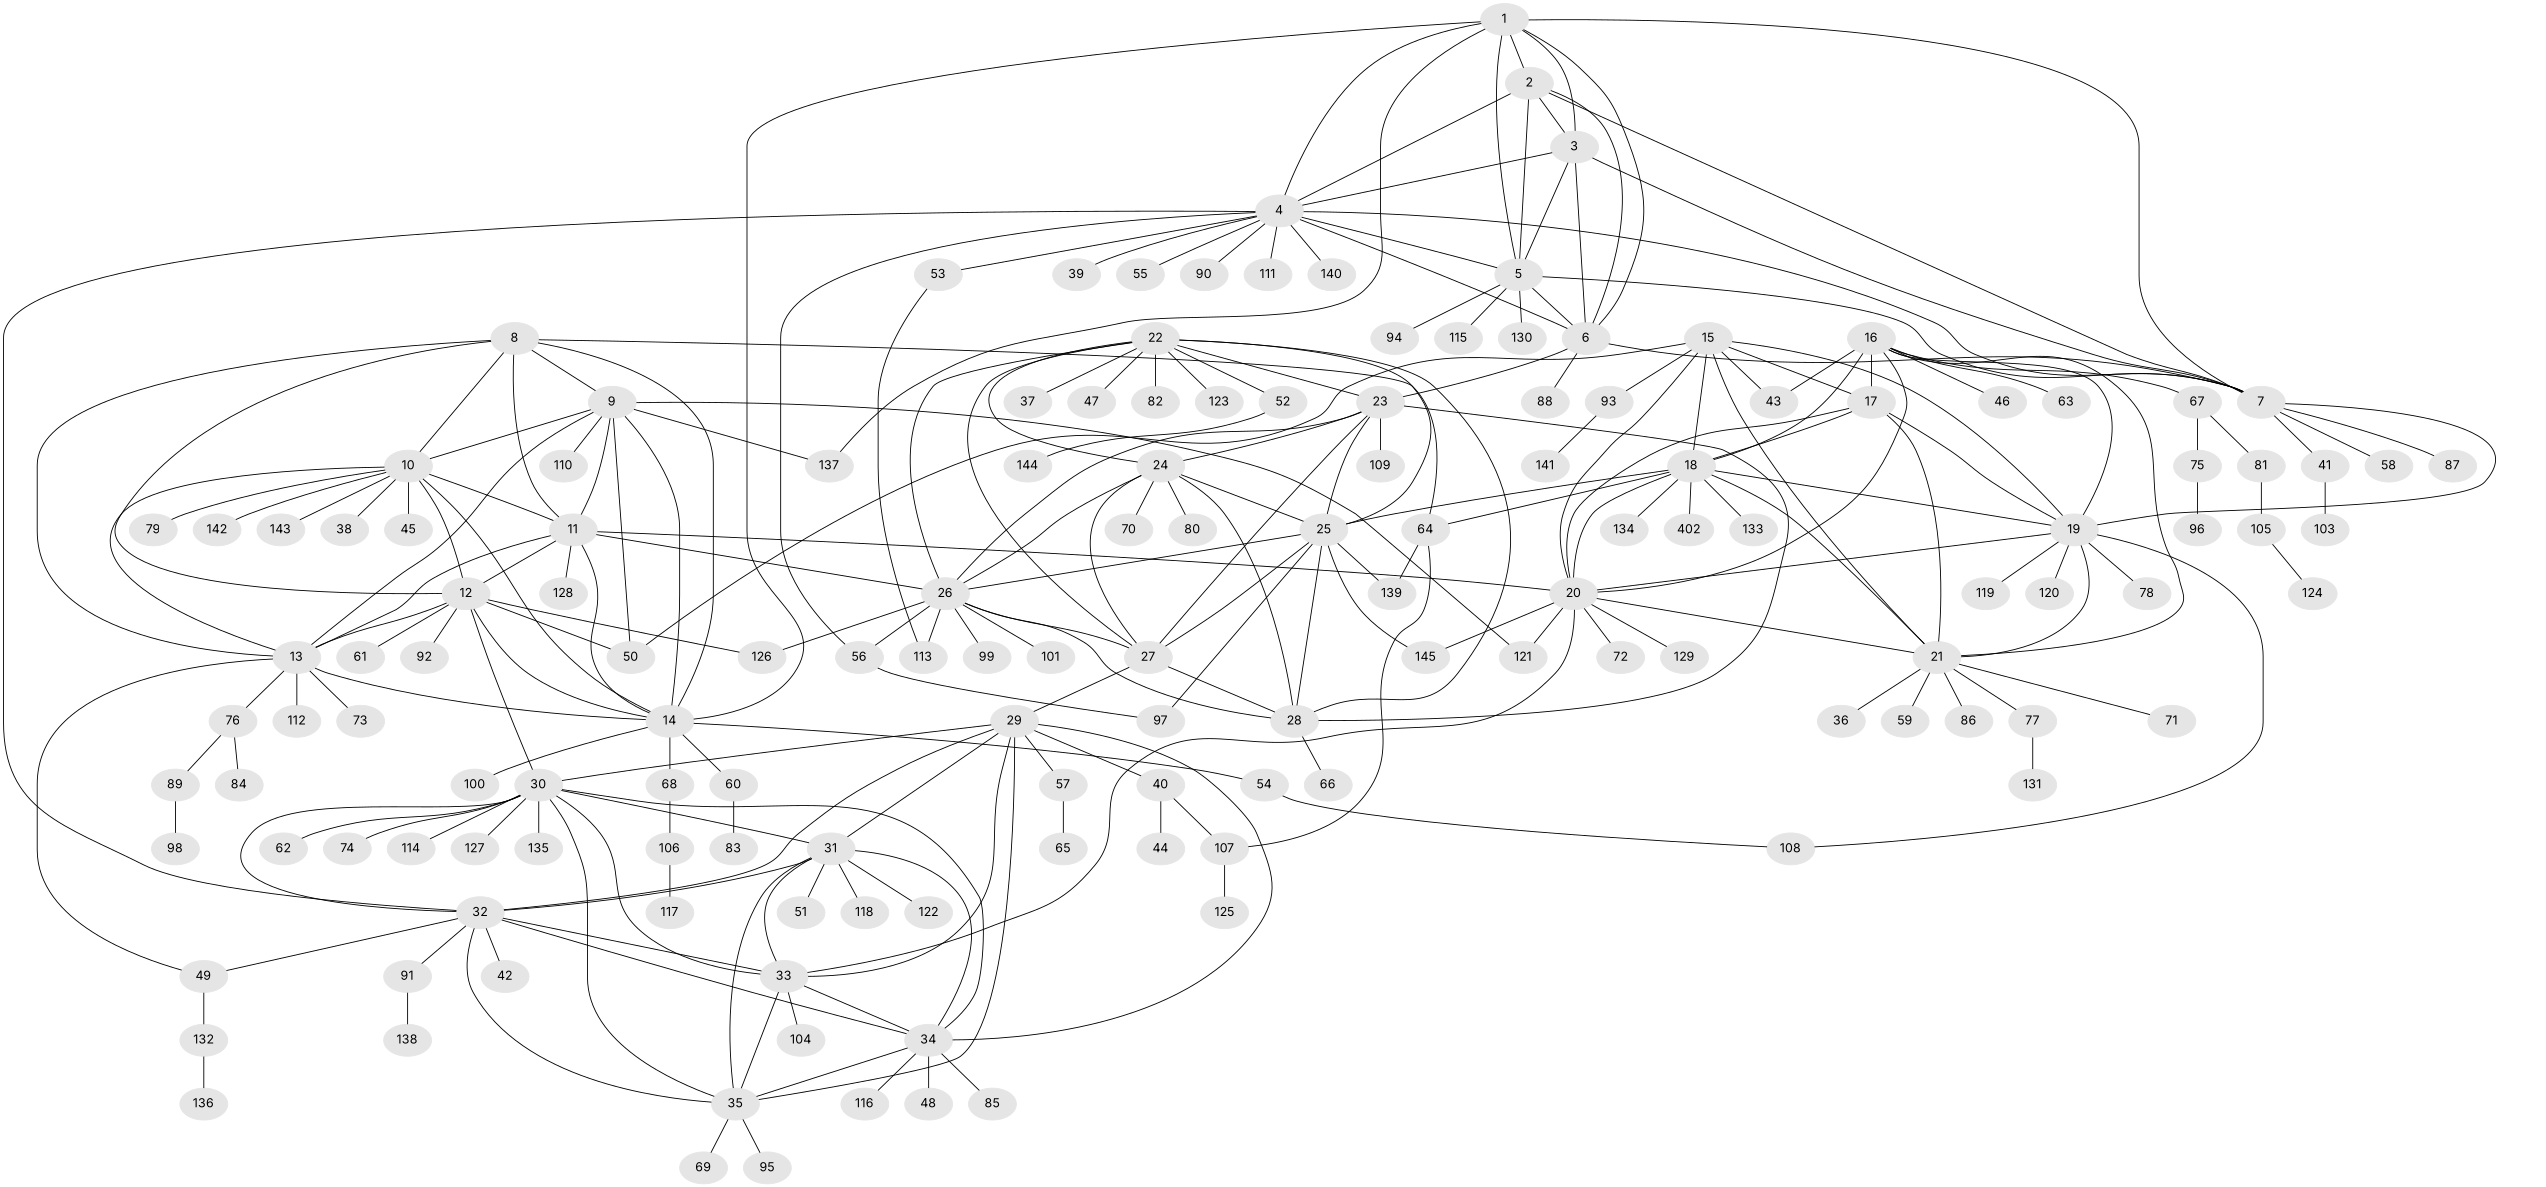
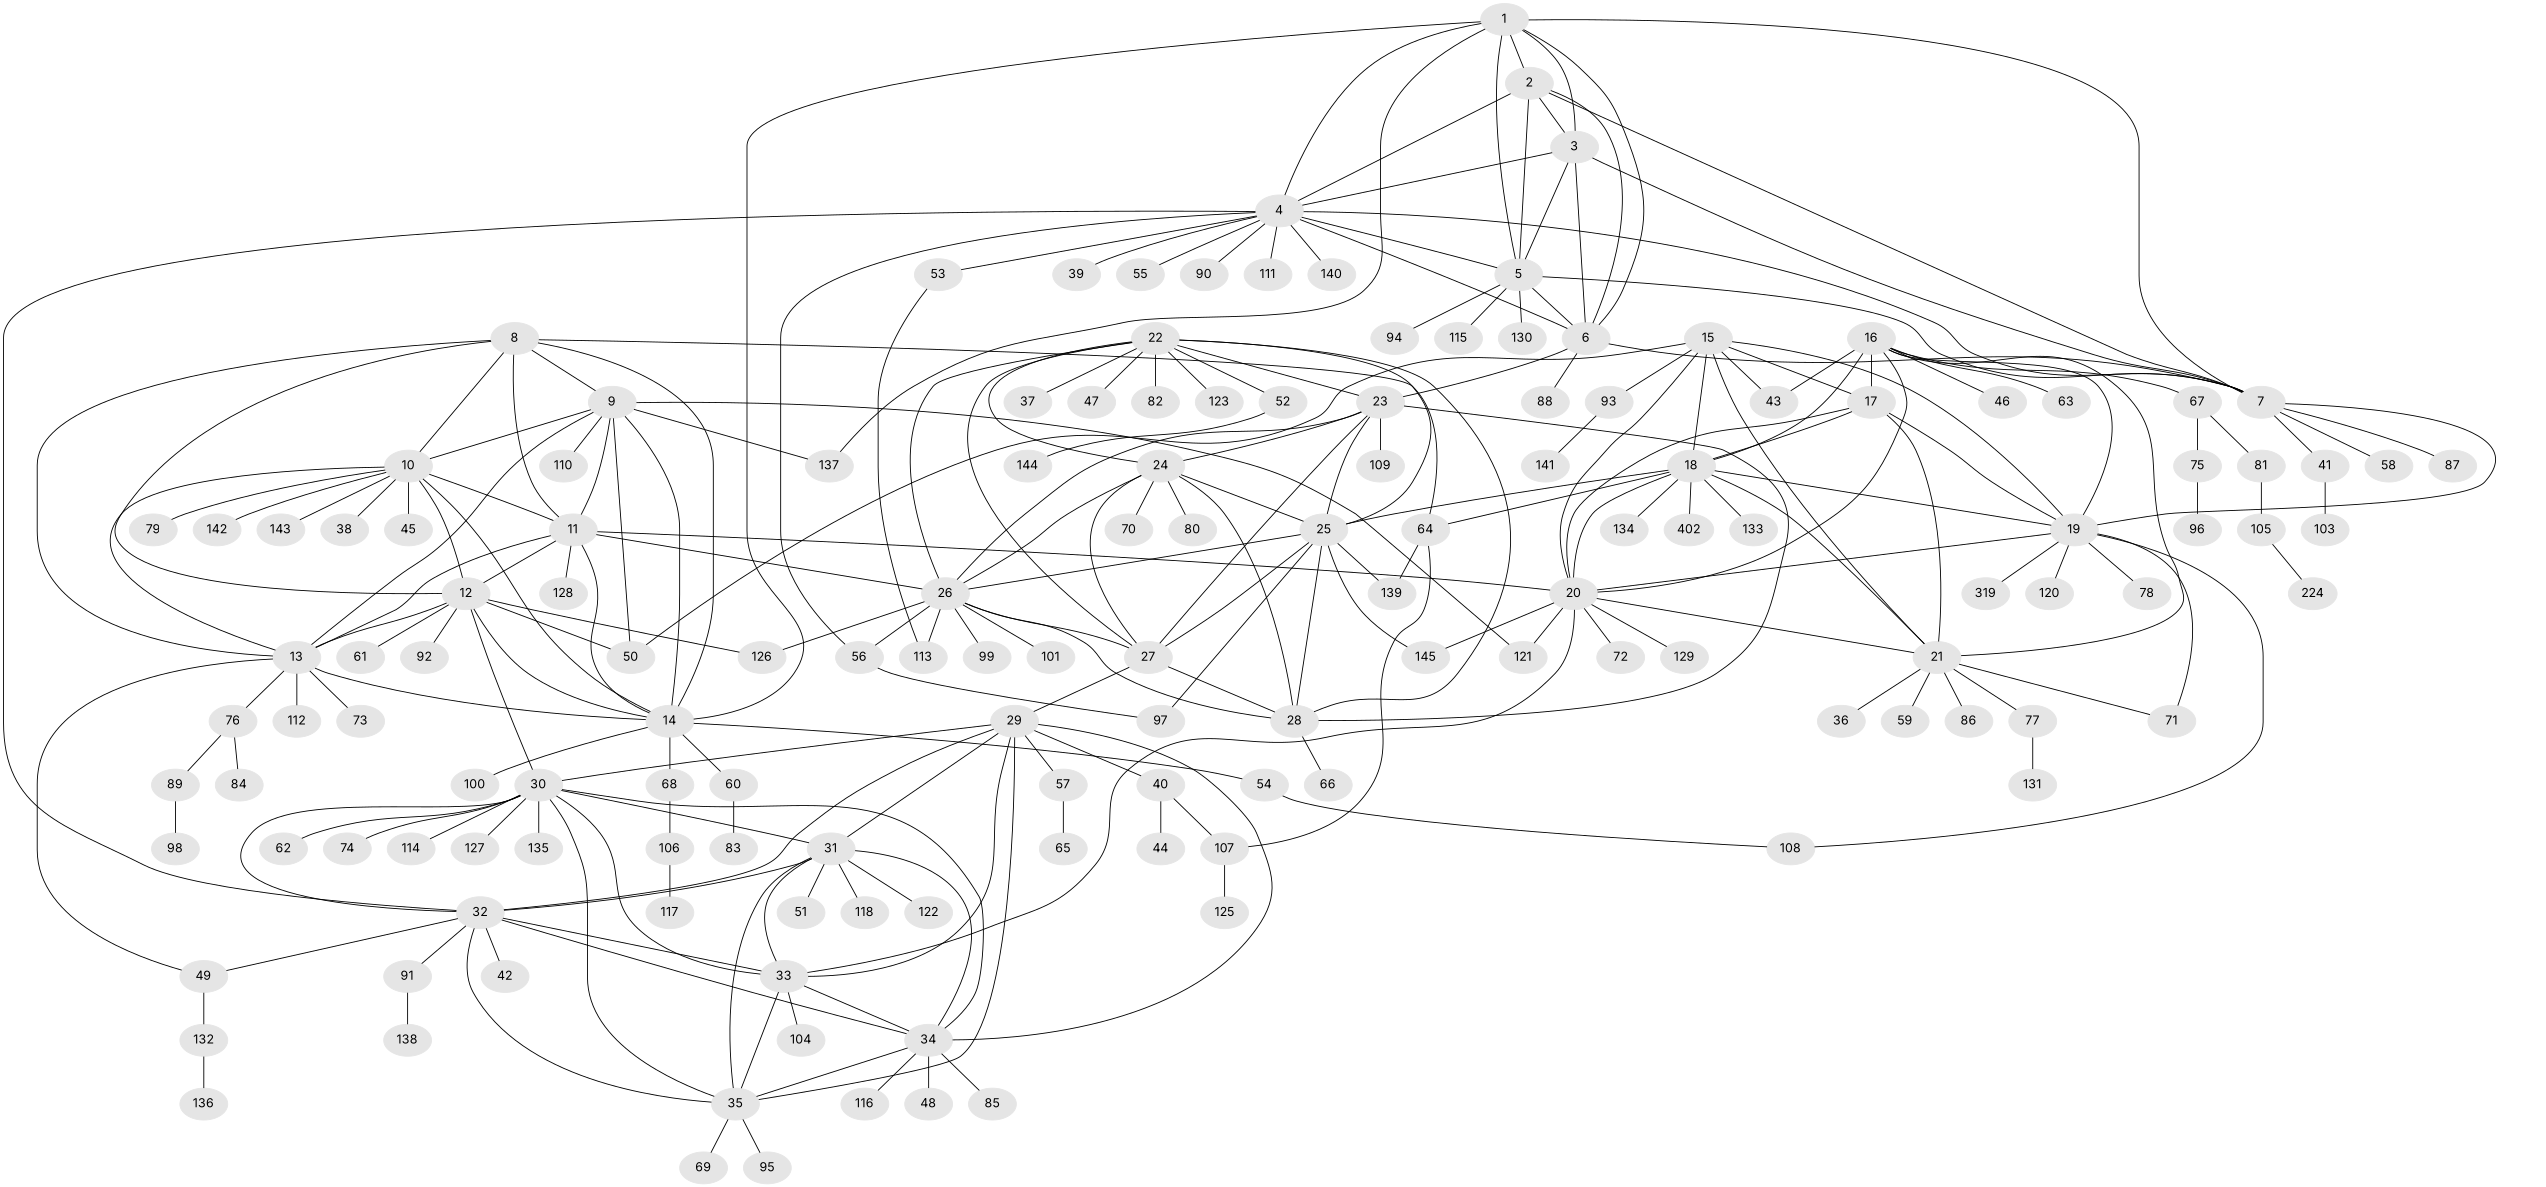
node "119": label "119" -> "319"
node "124": label "124" -> "224"
edge "19" -- "21": now "19" -- "71"
